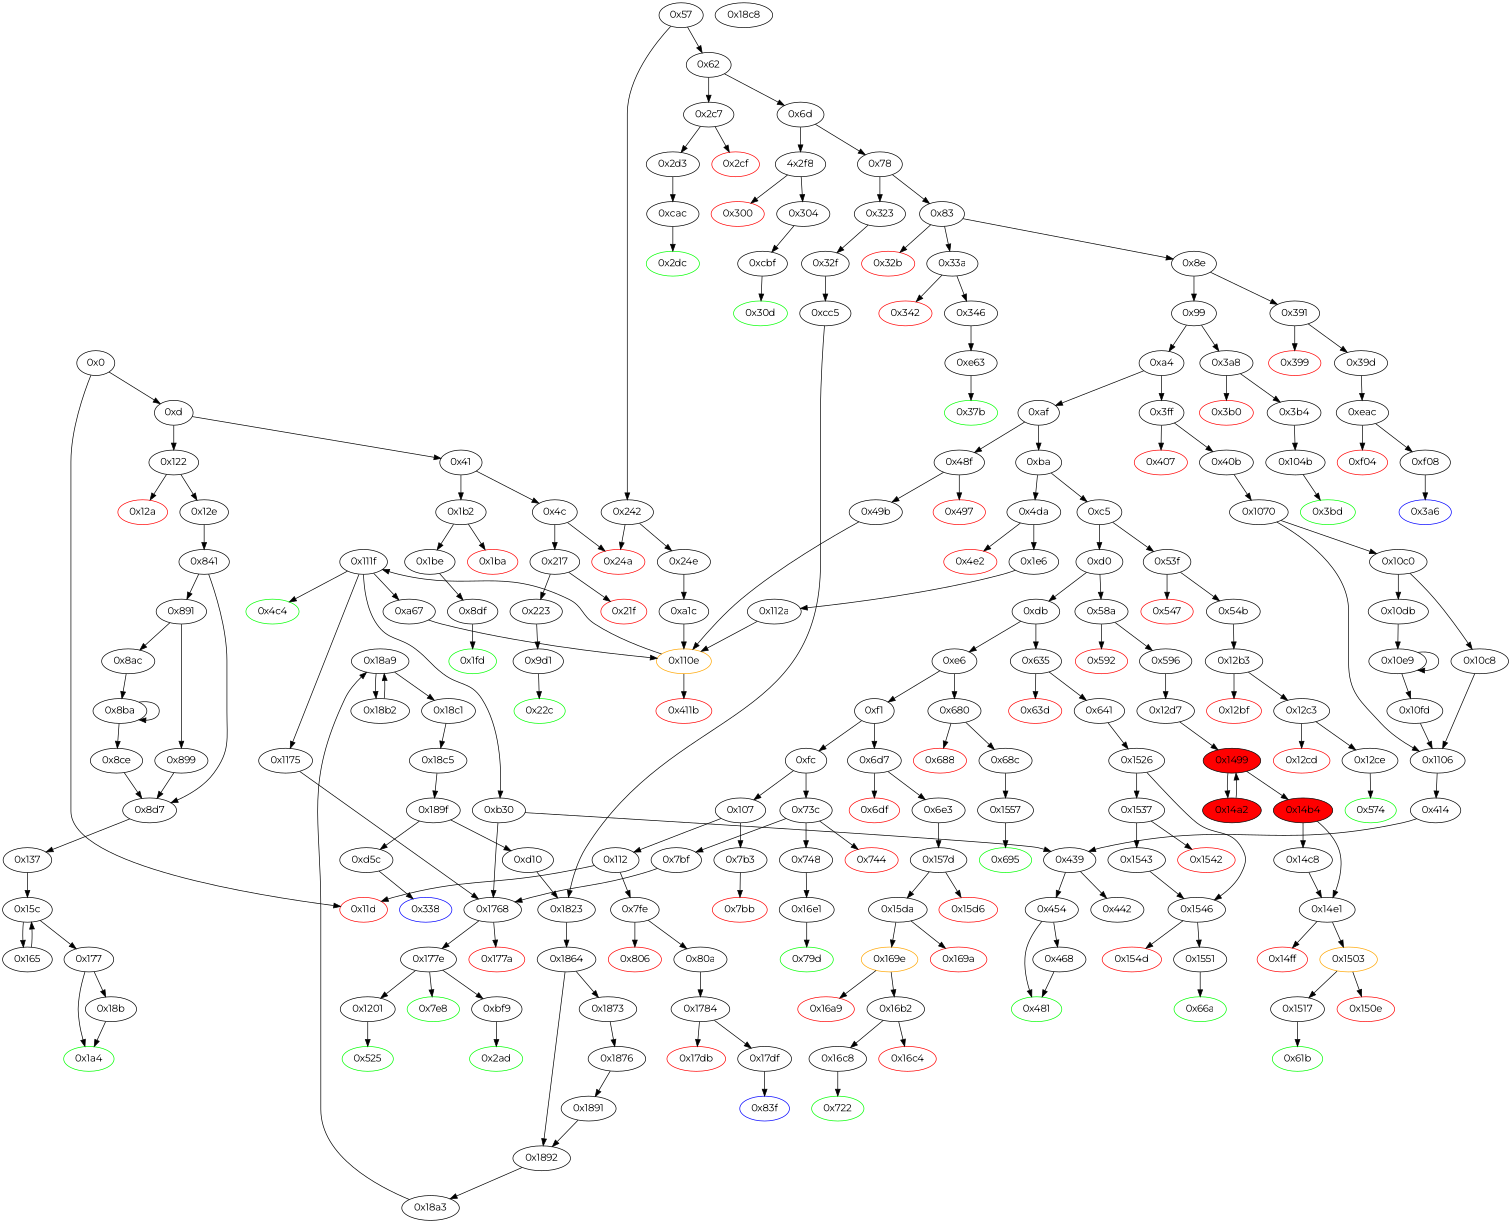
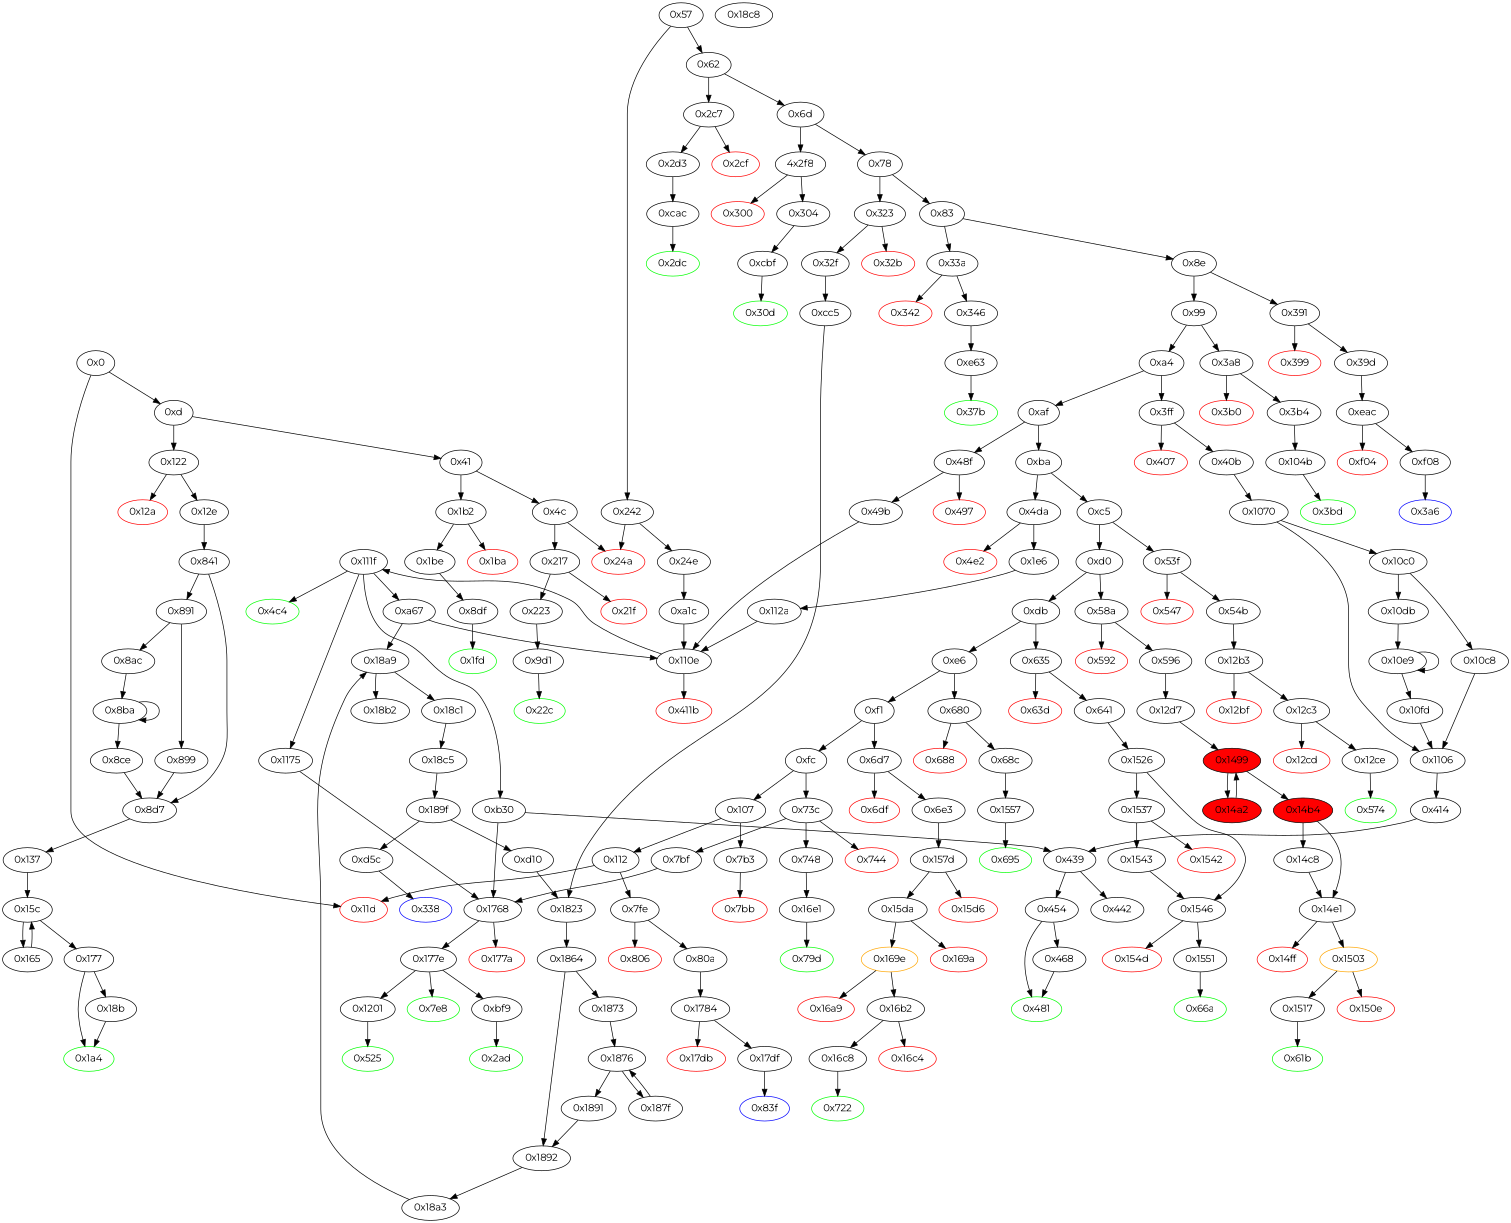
edge "0x83" -> "0x32b": now "0x323" -> "0x32b"
node "0x110e": color orange -> black
edge "0x18b2" -> "0x18a9": now "0xa67" -> "0x18a9"
node "0x187f": added
